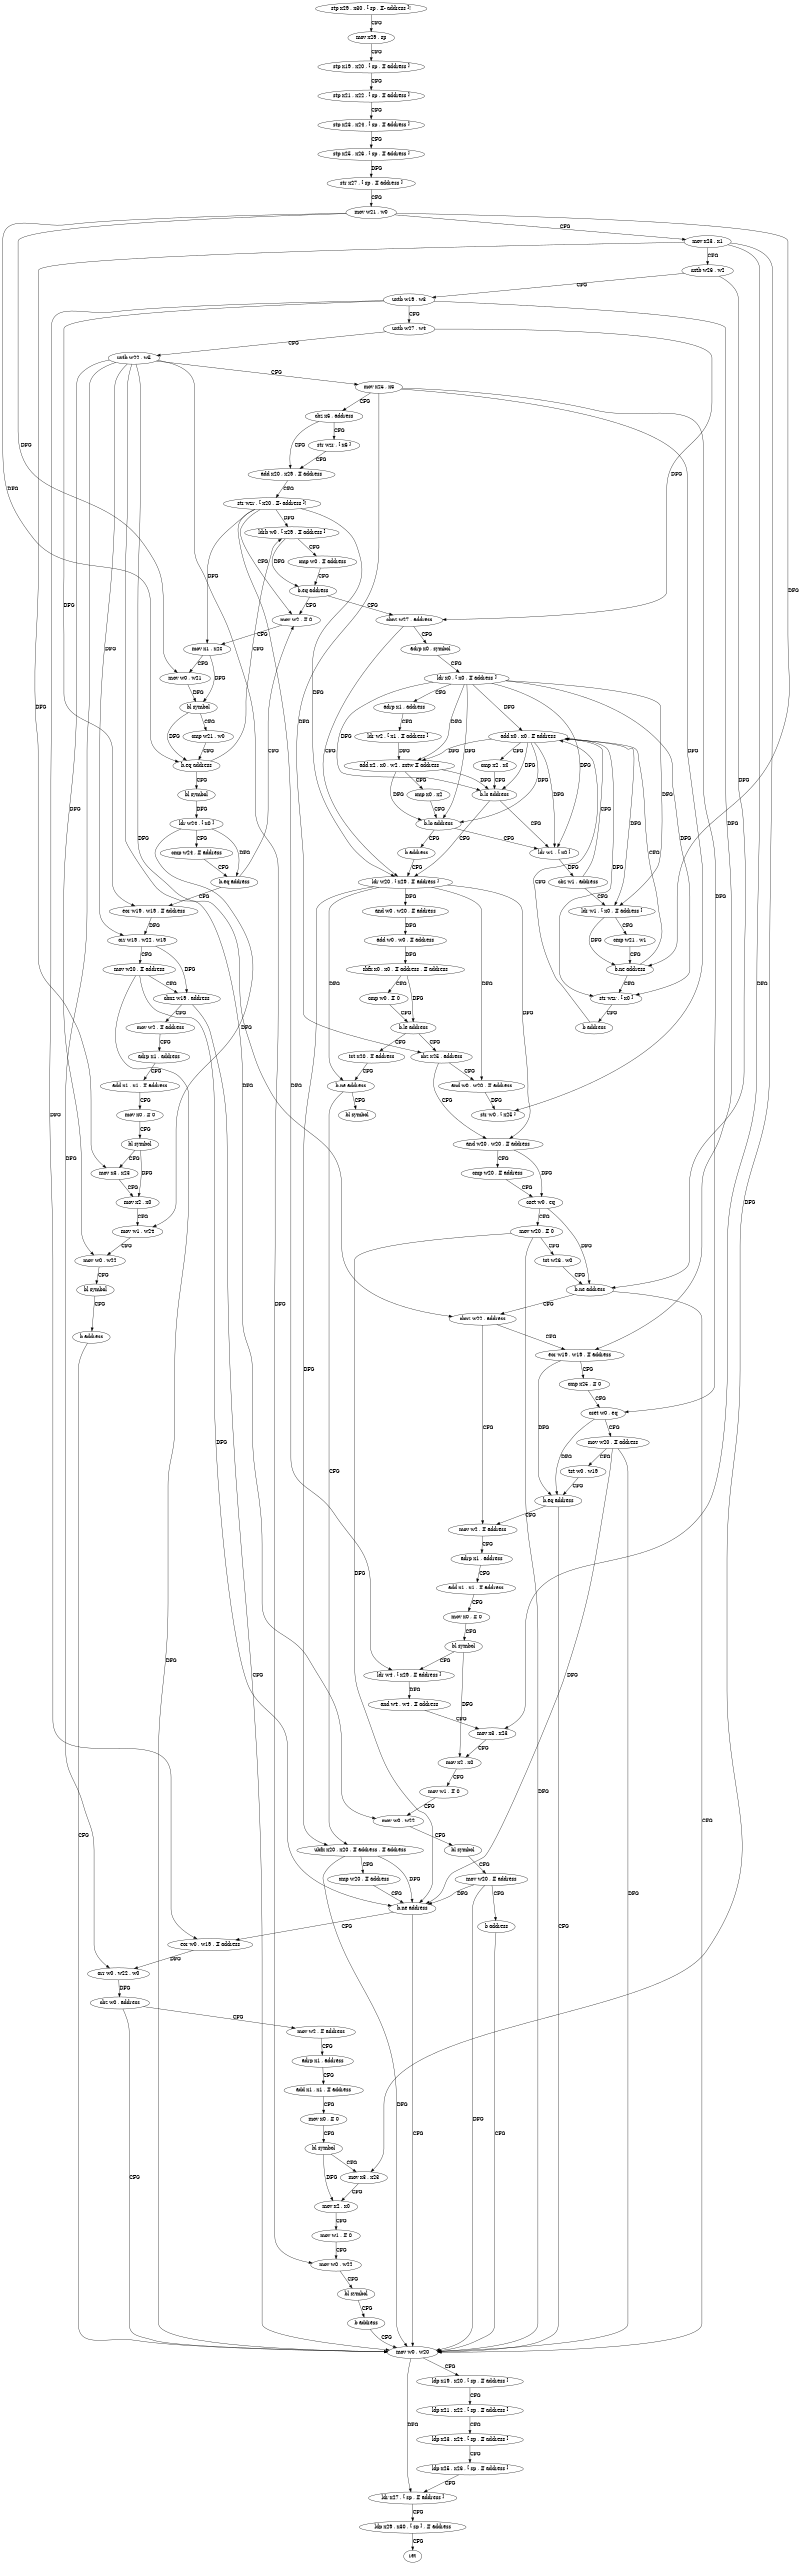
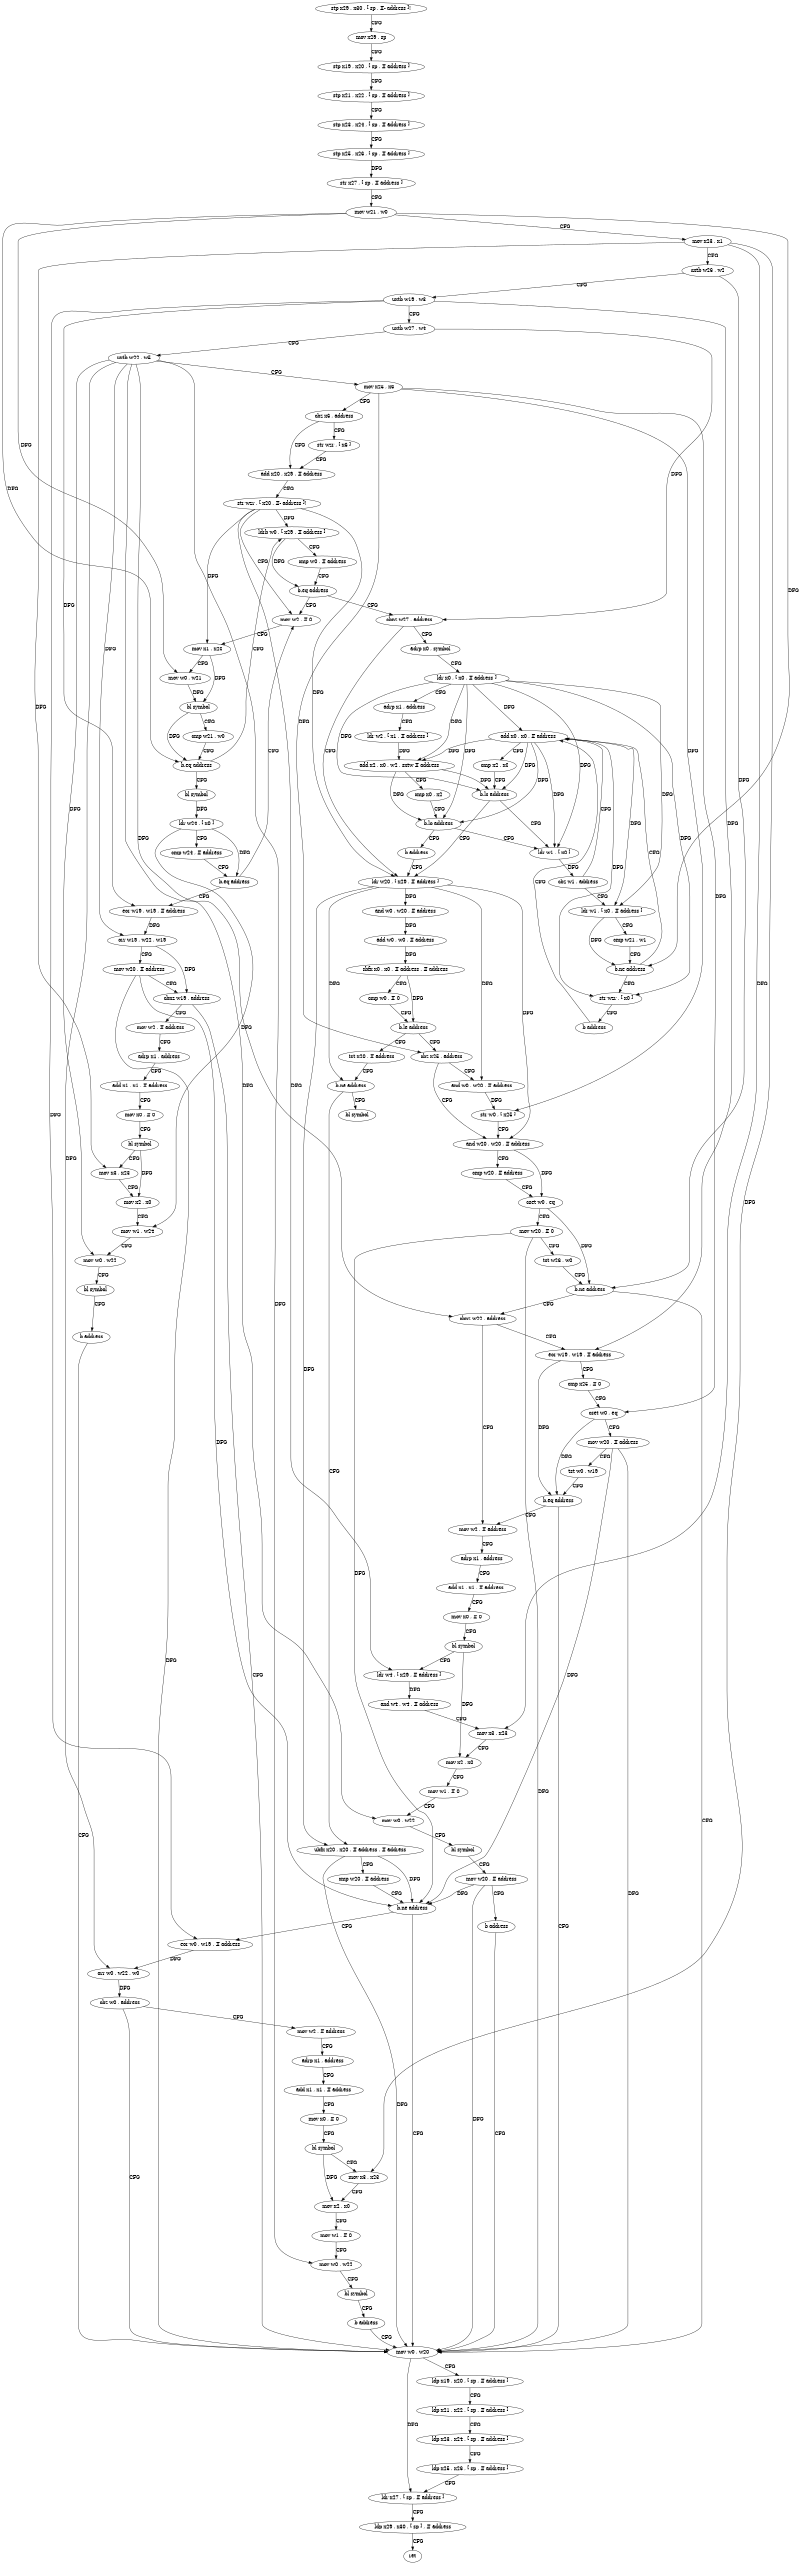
edge "str w0 , [ x25 ]" -> "and w20 , w20 , # address": added, label "CFG"
